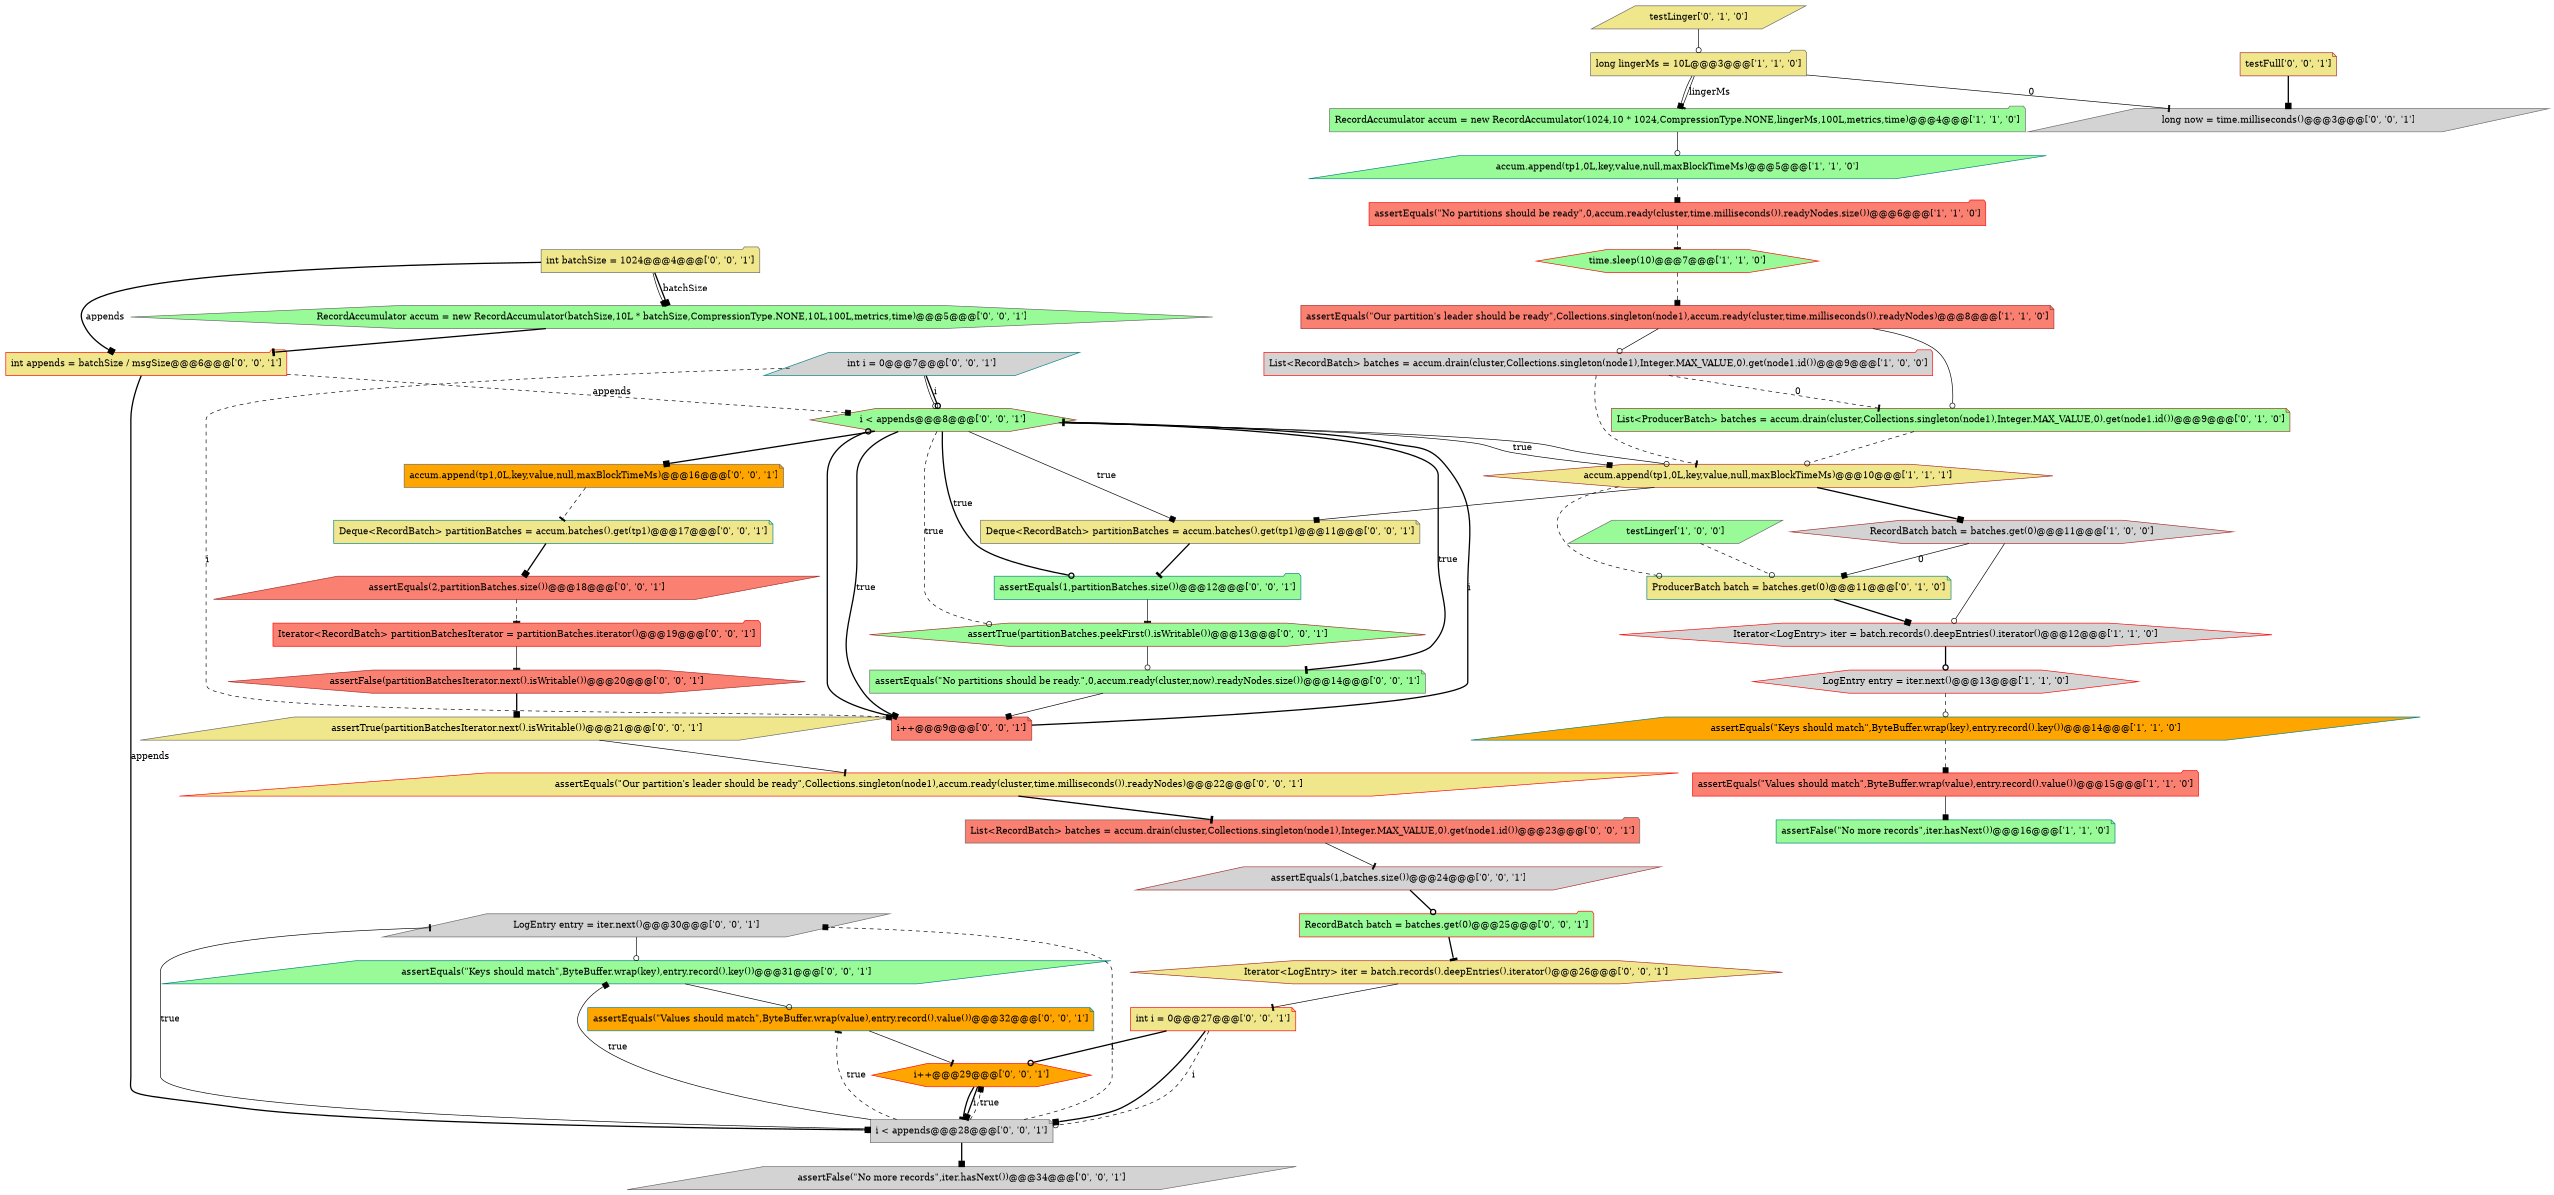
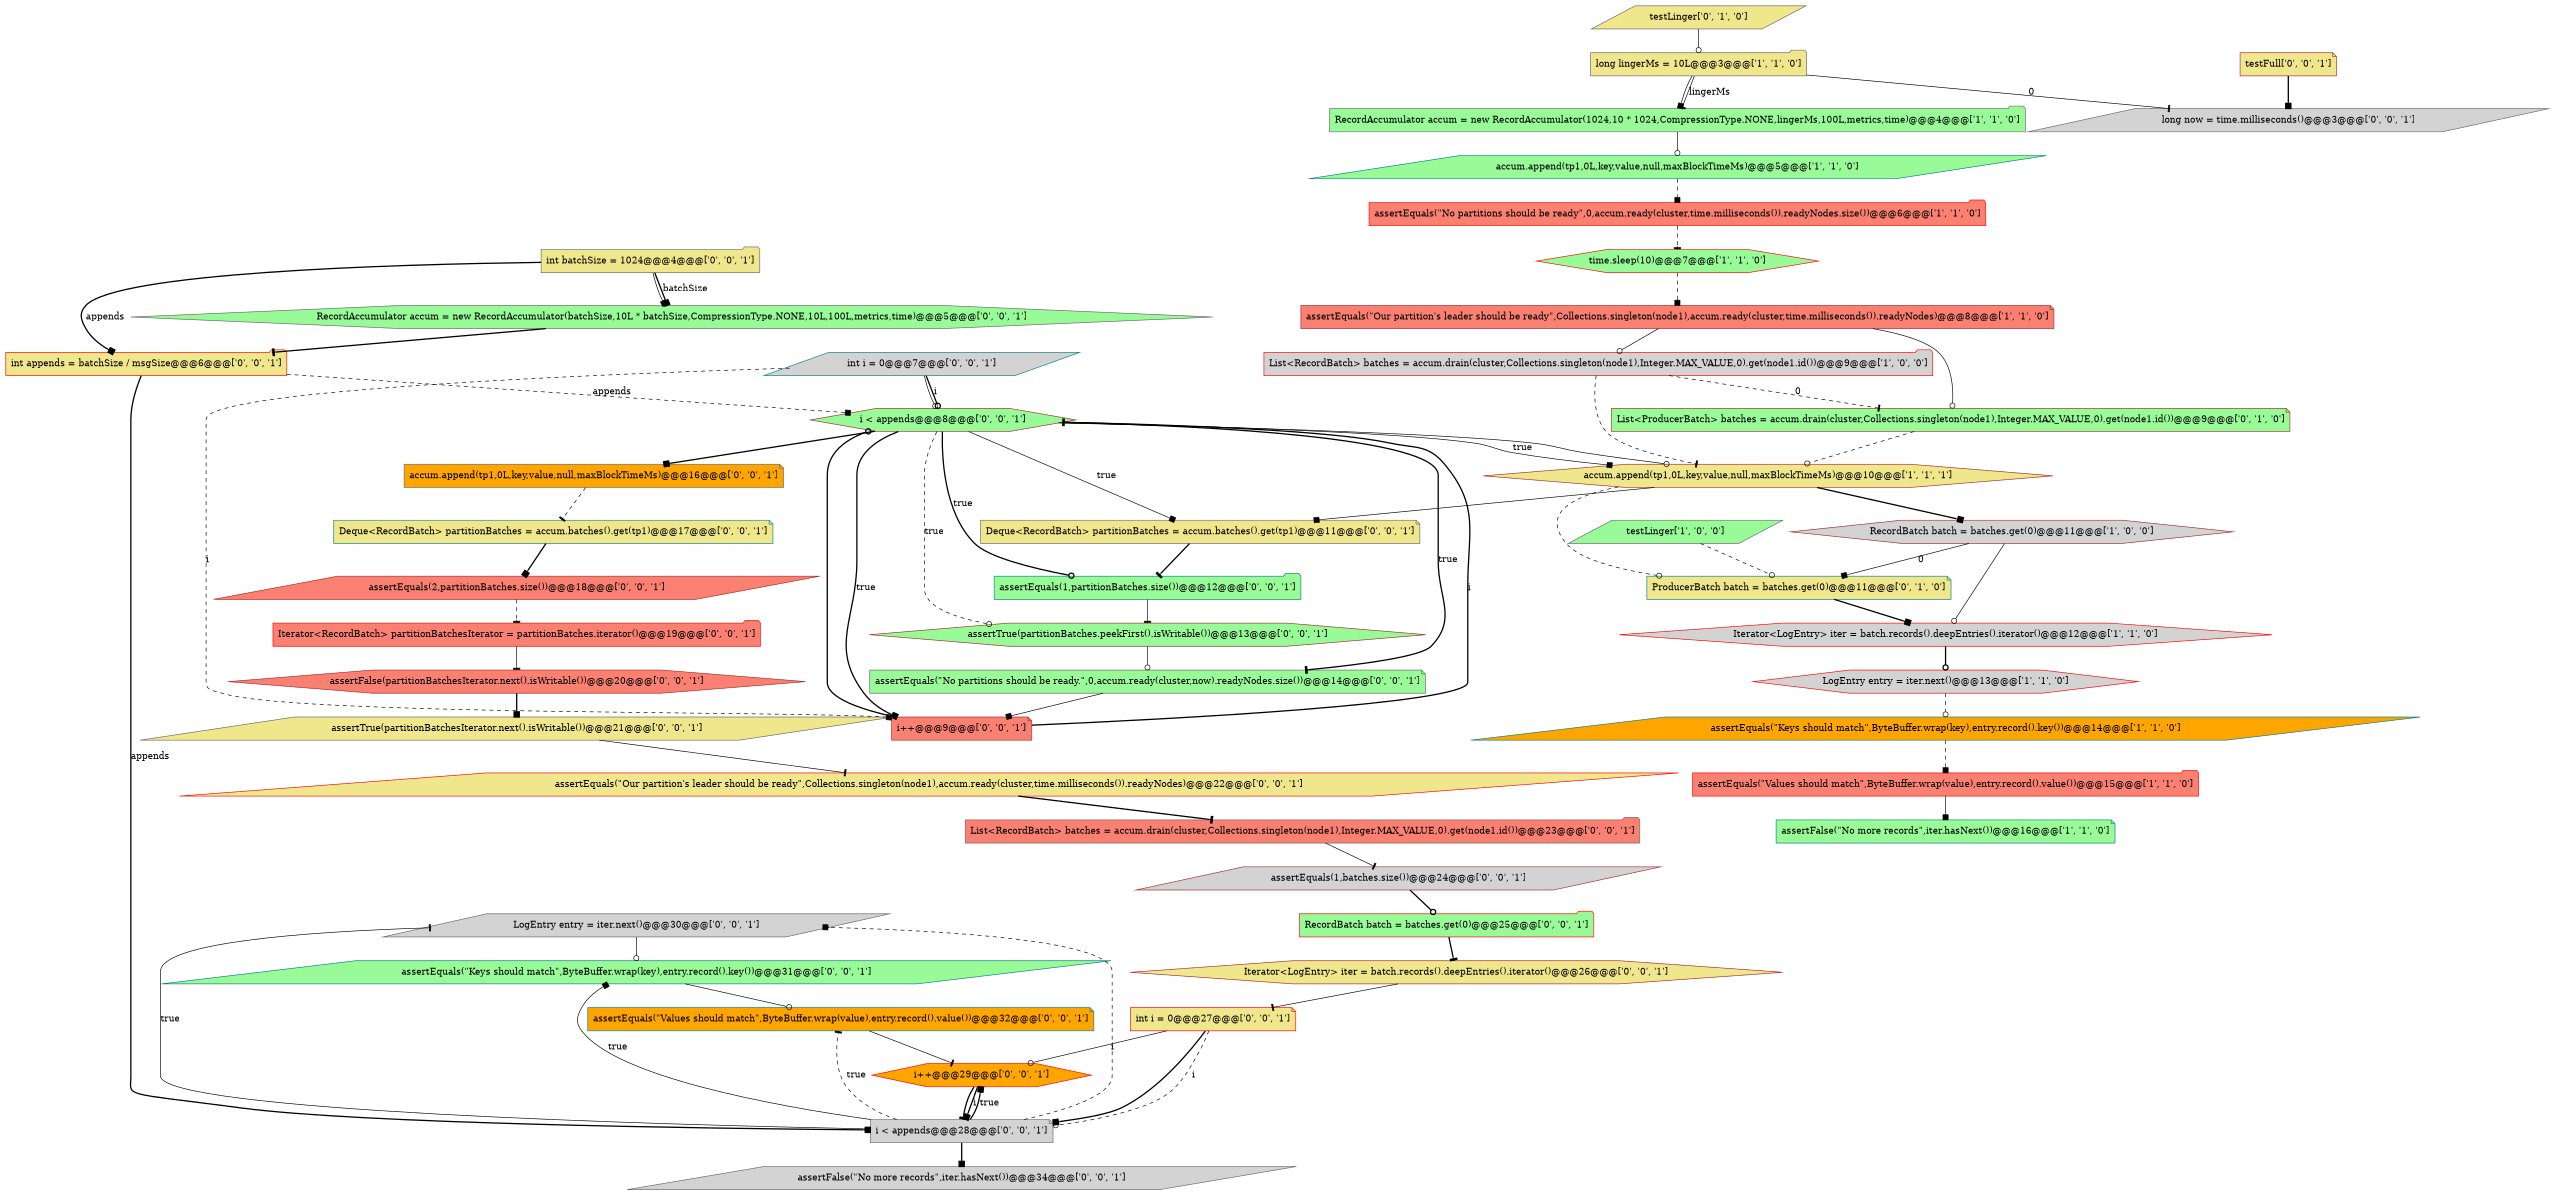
edge "int i = 0@@@27@@@['0', '0', '1']" -> "i++@@@29@@@['0', '0', '1']": style bold -> solid
edge "i < appends@@@28@@@['0', '0', '1']" -> "i++@@@29@@@['0', '0', '1']": style dashed -> bold
